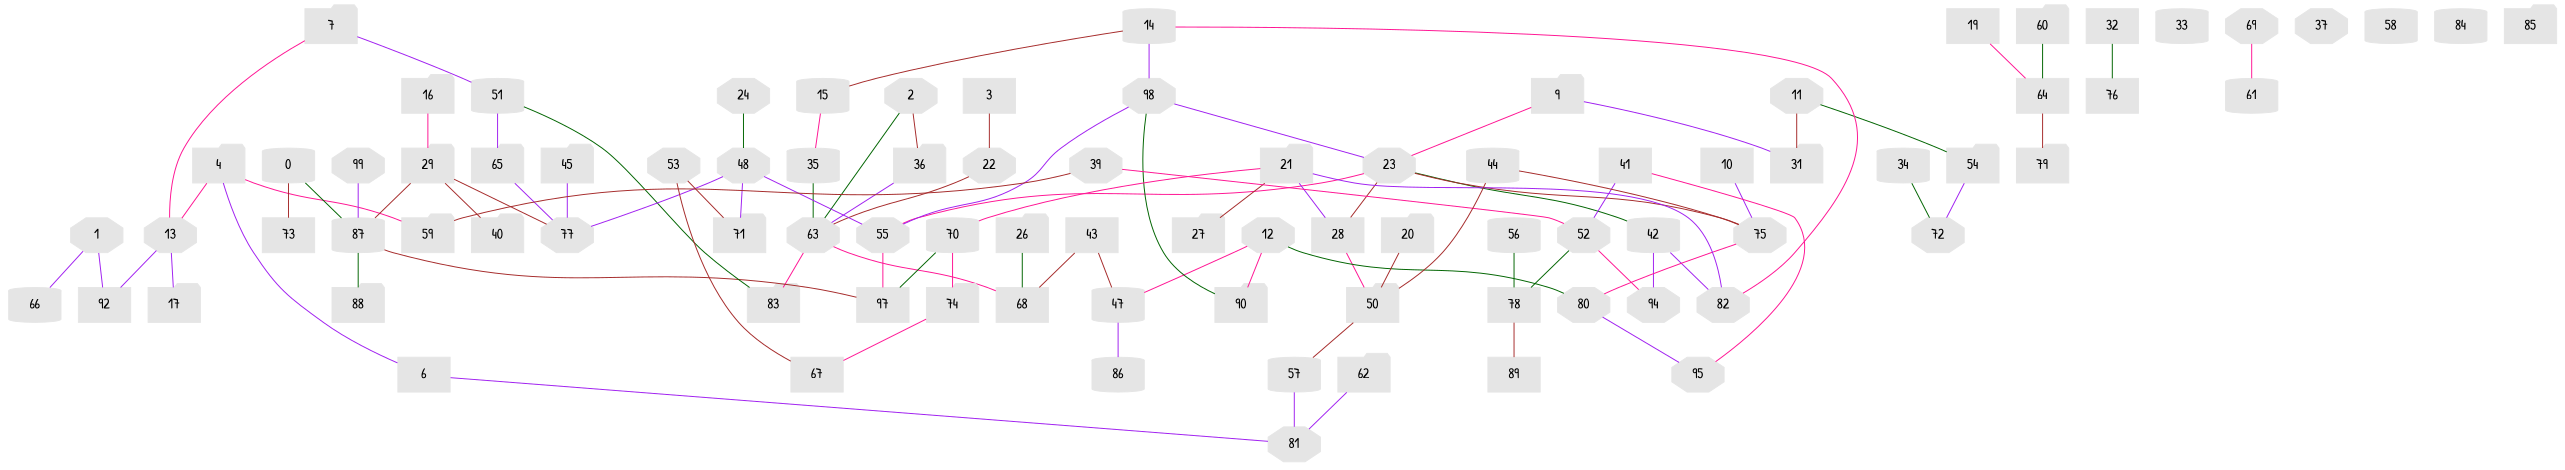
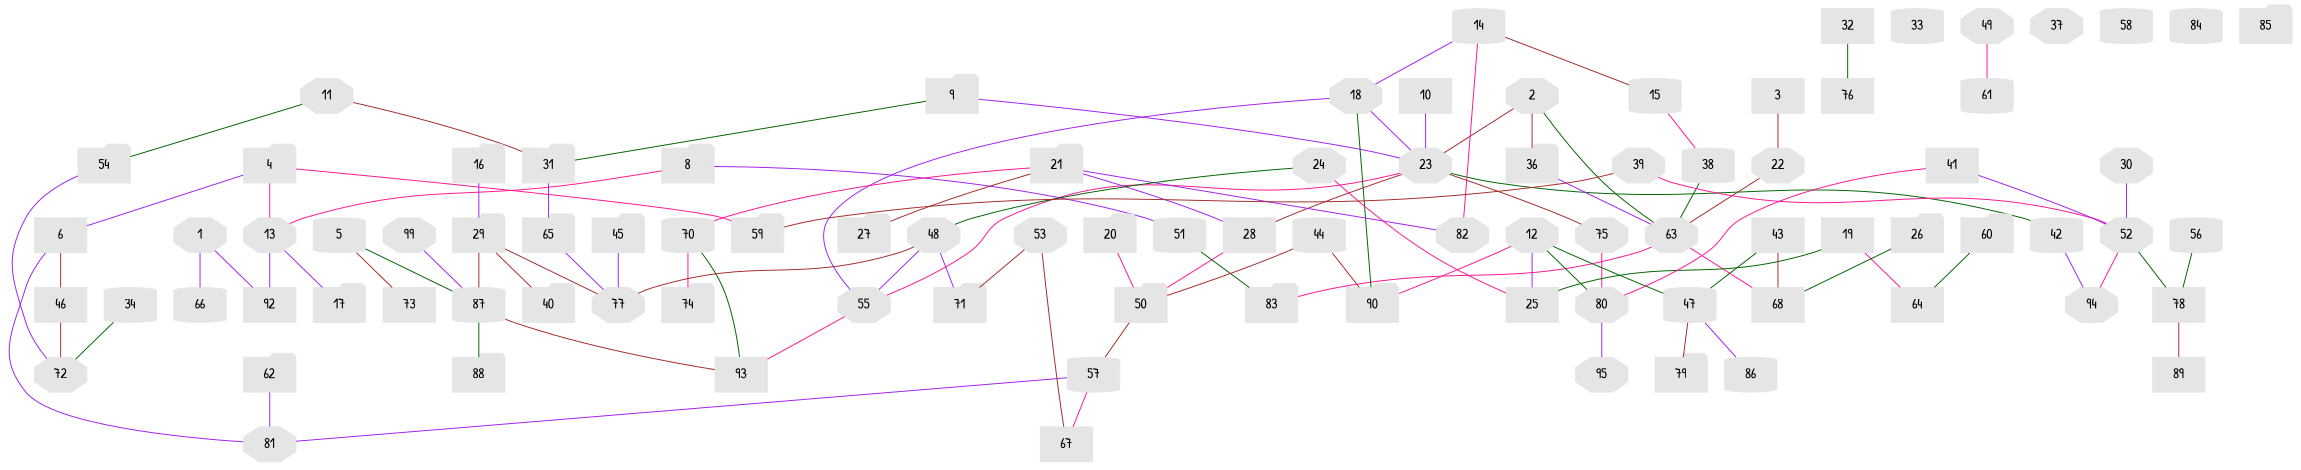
node "7": label "7" -> "8"
node "69": label "69" -> "49"
node "98": label "98" -> "18"
edge "9" -- "31": color purple -> darkgreen
edge "16" -- "29": color deeppink -> purple
edge "51" -- "65": now "31" -- "65"
edge "9" -- "23": color deeppink -> purple
edge "2" -- "23": added
edge "64" -- "79": now "47" -- "79"
node "0": label "0" -> "5"
node "35": label "35" -> "38"
node "30": added
edge "44" -- "75": now "44" -- "90"
edge "48" -- "77": color purple -> brown
edge "10" -- "75": now "10" -- "23"
edge "41" -- "95": now "41" -- "80"
edge "43" -- "47": color brown -> darkgreen
edge "12" -- "47": color deeppink -> darkgreen
edge "42" -- "82": removed
edge "20" -- "50": color brown -> deeppink
node "46": added
node "97": label "97" -> "93"
node "25": added
edge "74" -- "67": now "57" -- "67"
